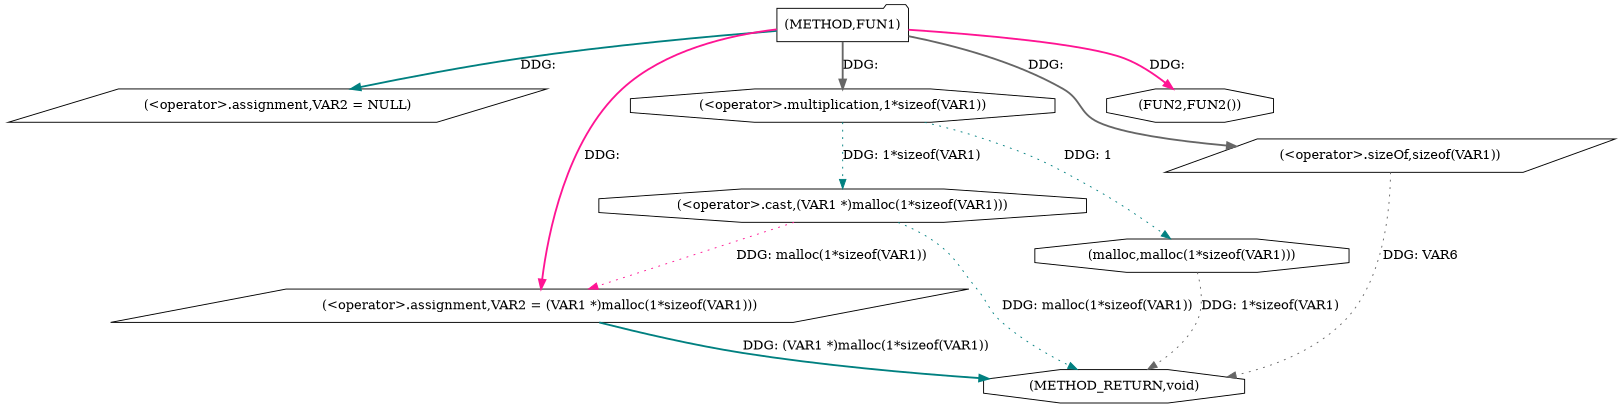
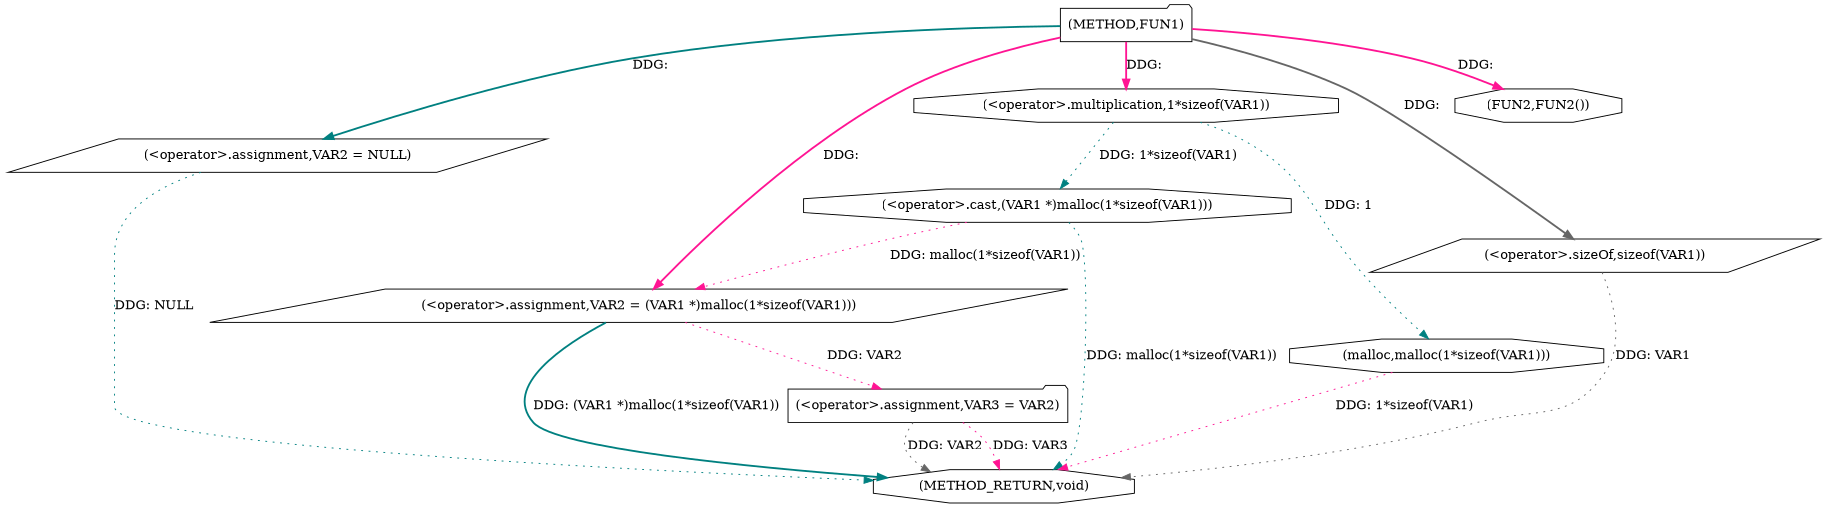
edge "(METHOD,FUN1)" -> "(<operator>.multiplication,1*sizeof(VAR1))": color gray40 -> deeppink
edge "(<operator>.sizeOf,sizeof(VAR1))" -> "(METHOD_RETURN,void)": label "DDG: VAR6" -> "DDG: VAR1"
edge "(malloc,malloc(1*sizeof(VAR1)))" -> "(METHOD_RETURN,void)": color gray40 -> deeppink
node "(<operator>.assignment,VAR3 = VAR2)": added
edge "(<operator>.assignment,VAR2 = NULL)" -> "(METHOD_RETURN,void)": added, label "DDG: NULL"
